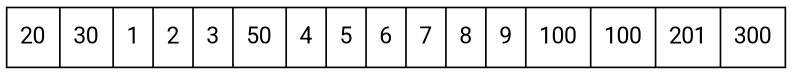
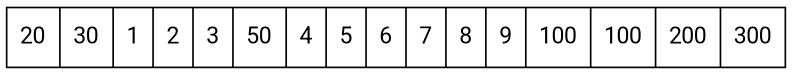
node "20": text "201" -> "200"
